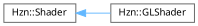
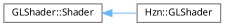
node "Hzn::Shader": label "Hzn::Shader" -> "GLShader::Shader"
